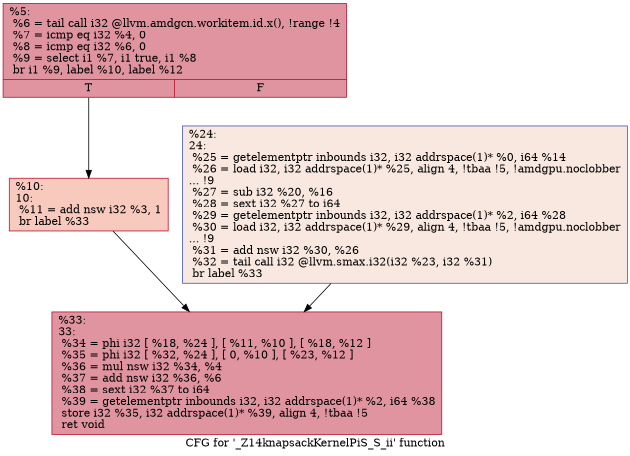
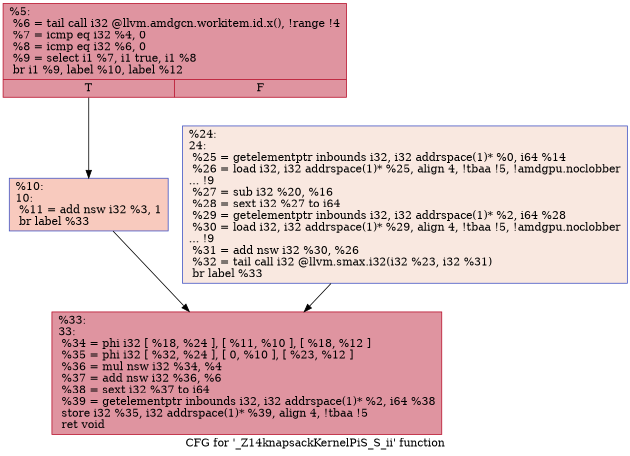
node "%10:": color #b70d28ff -> #3d50c3ff
